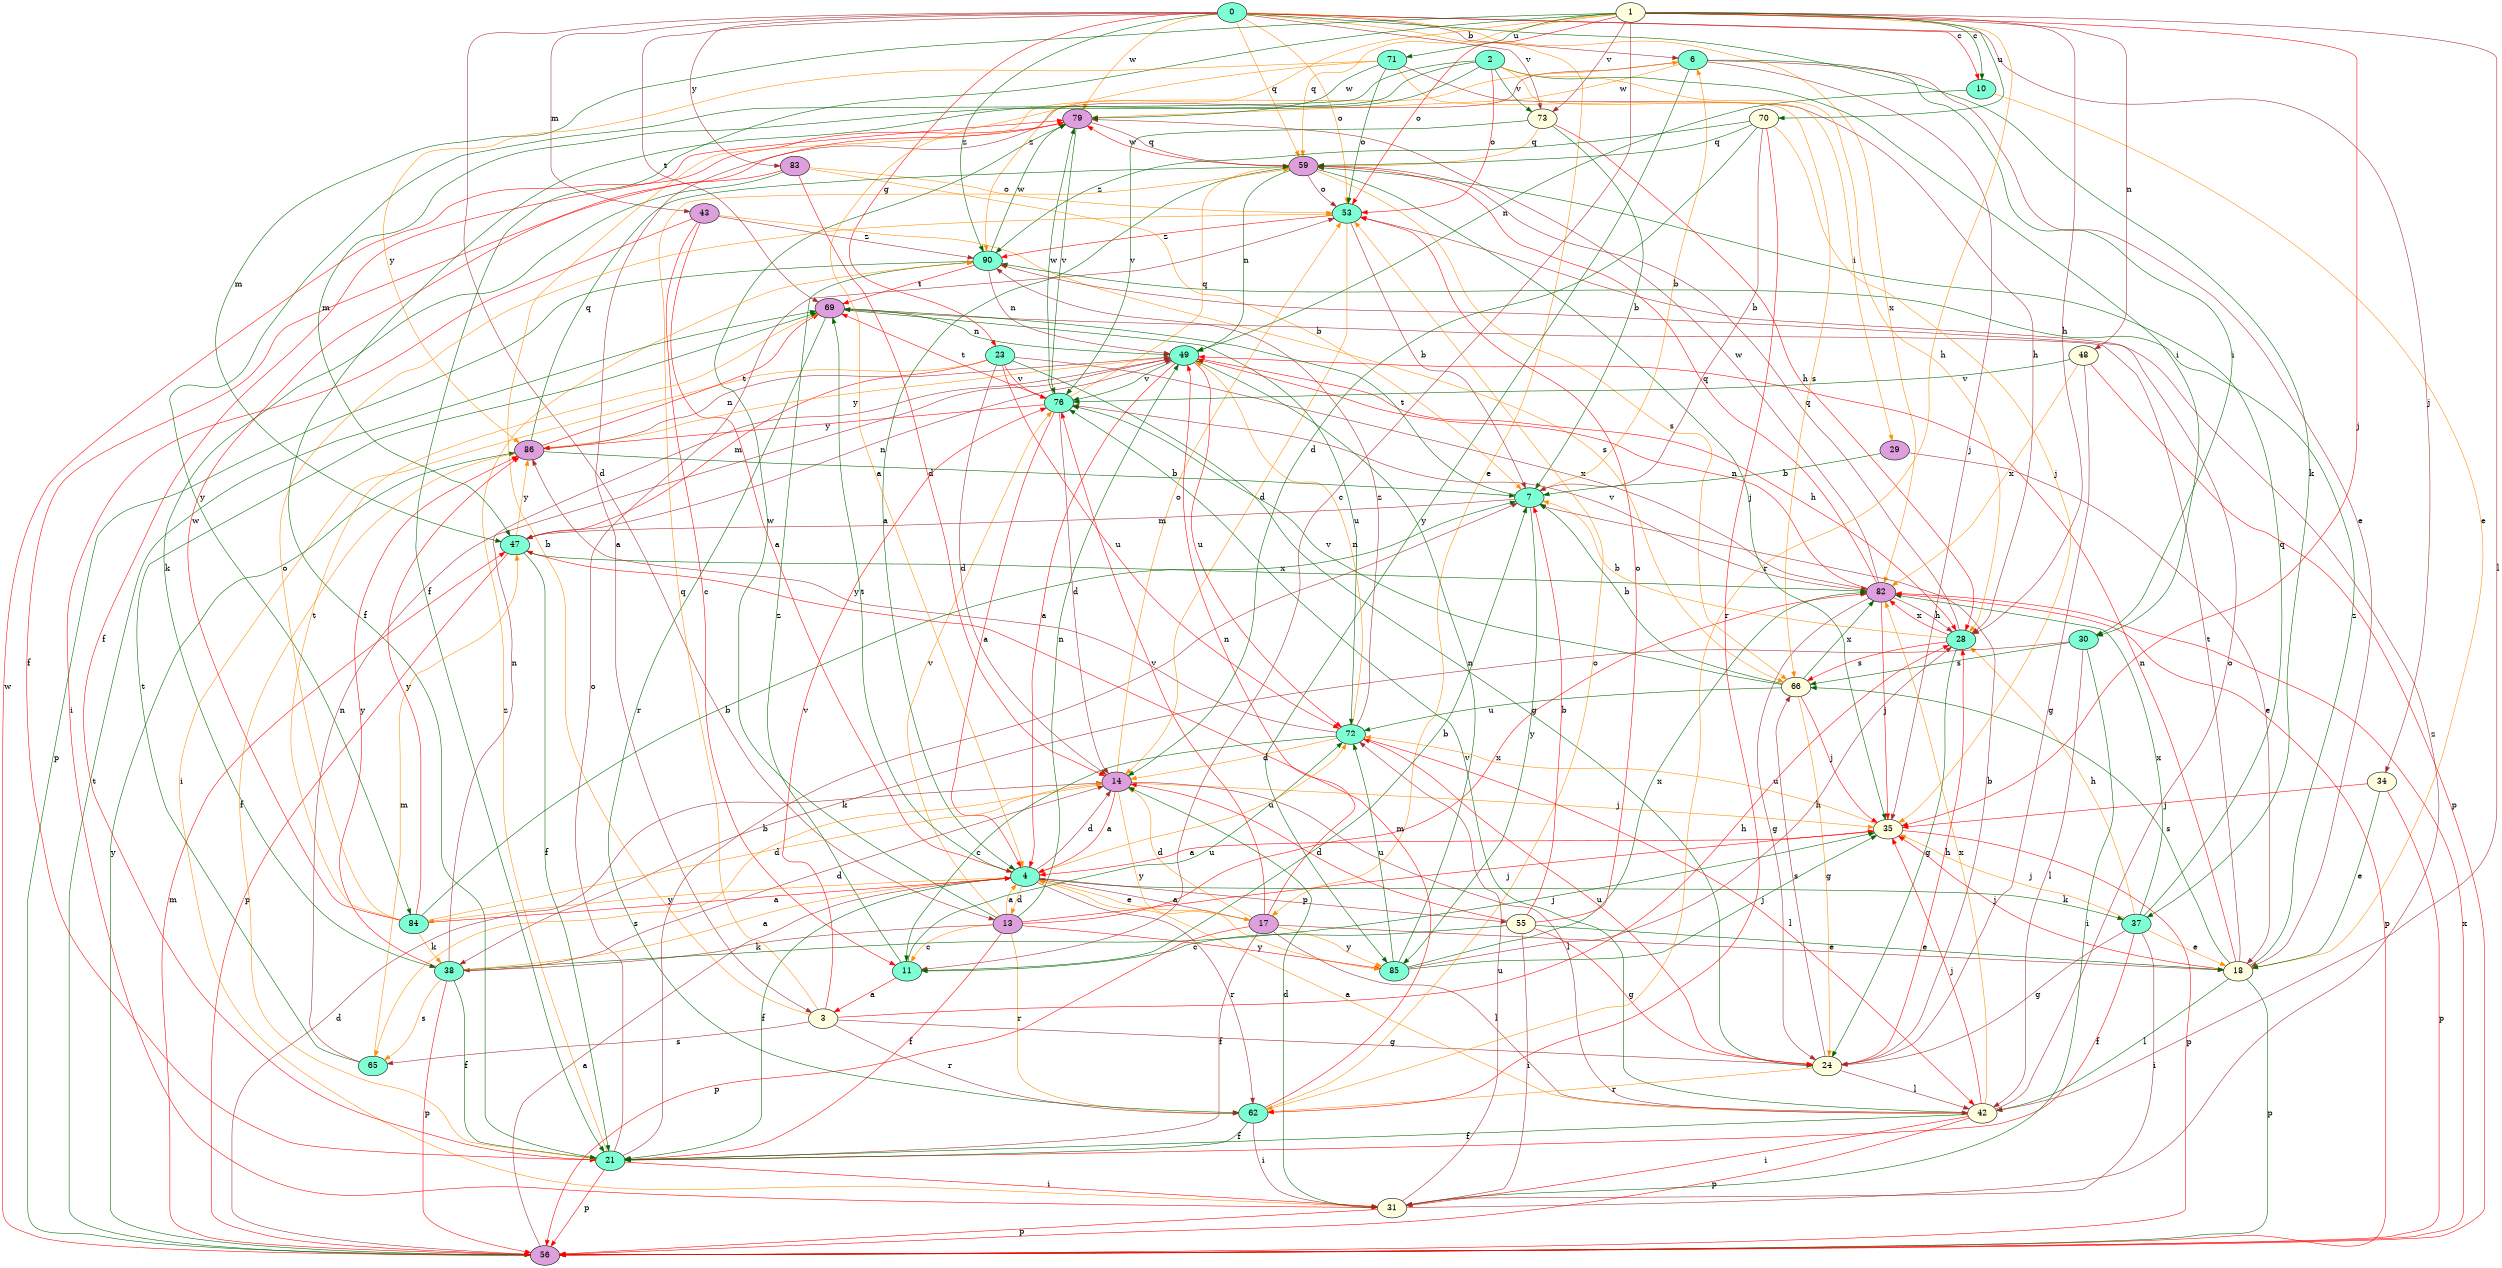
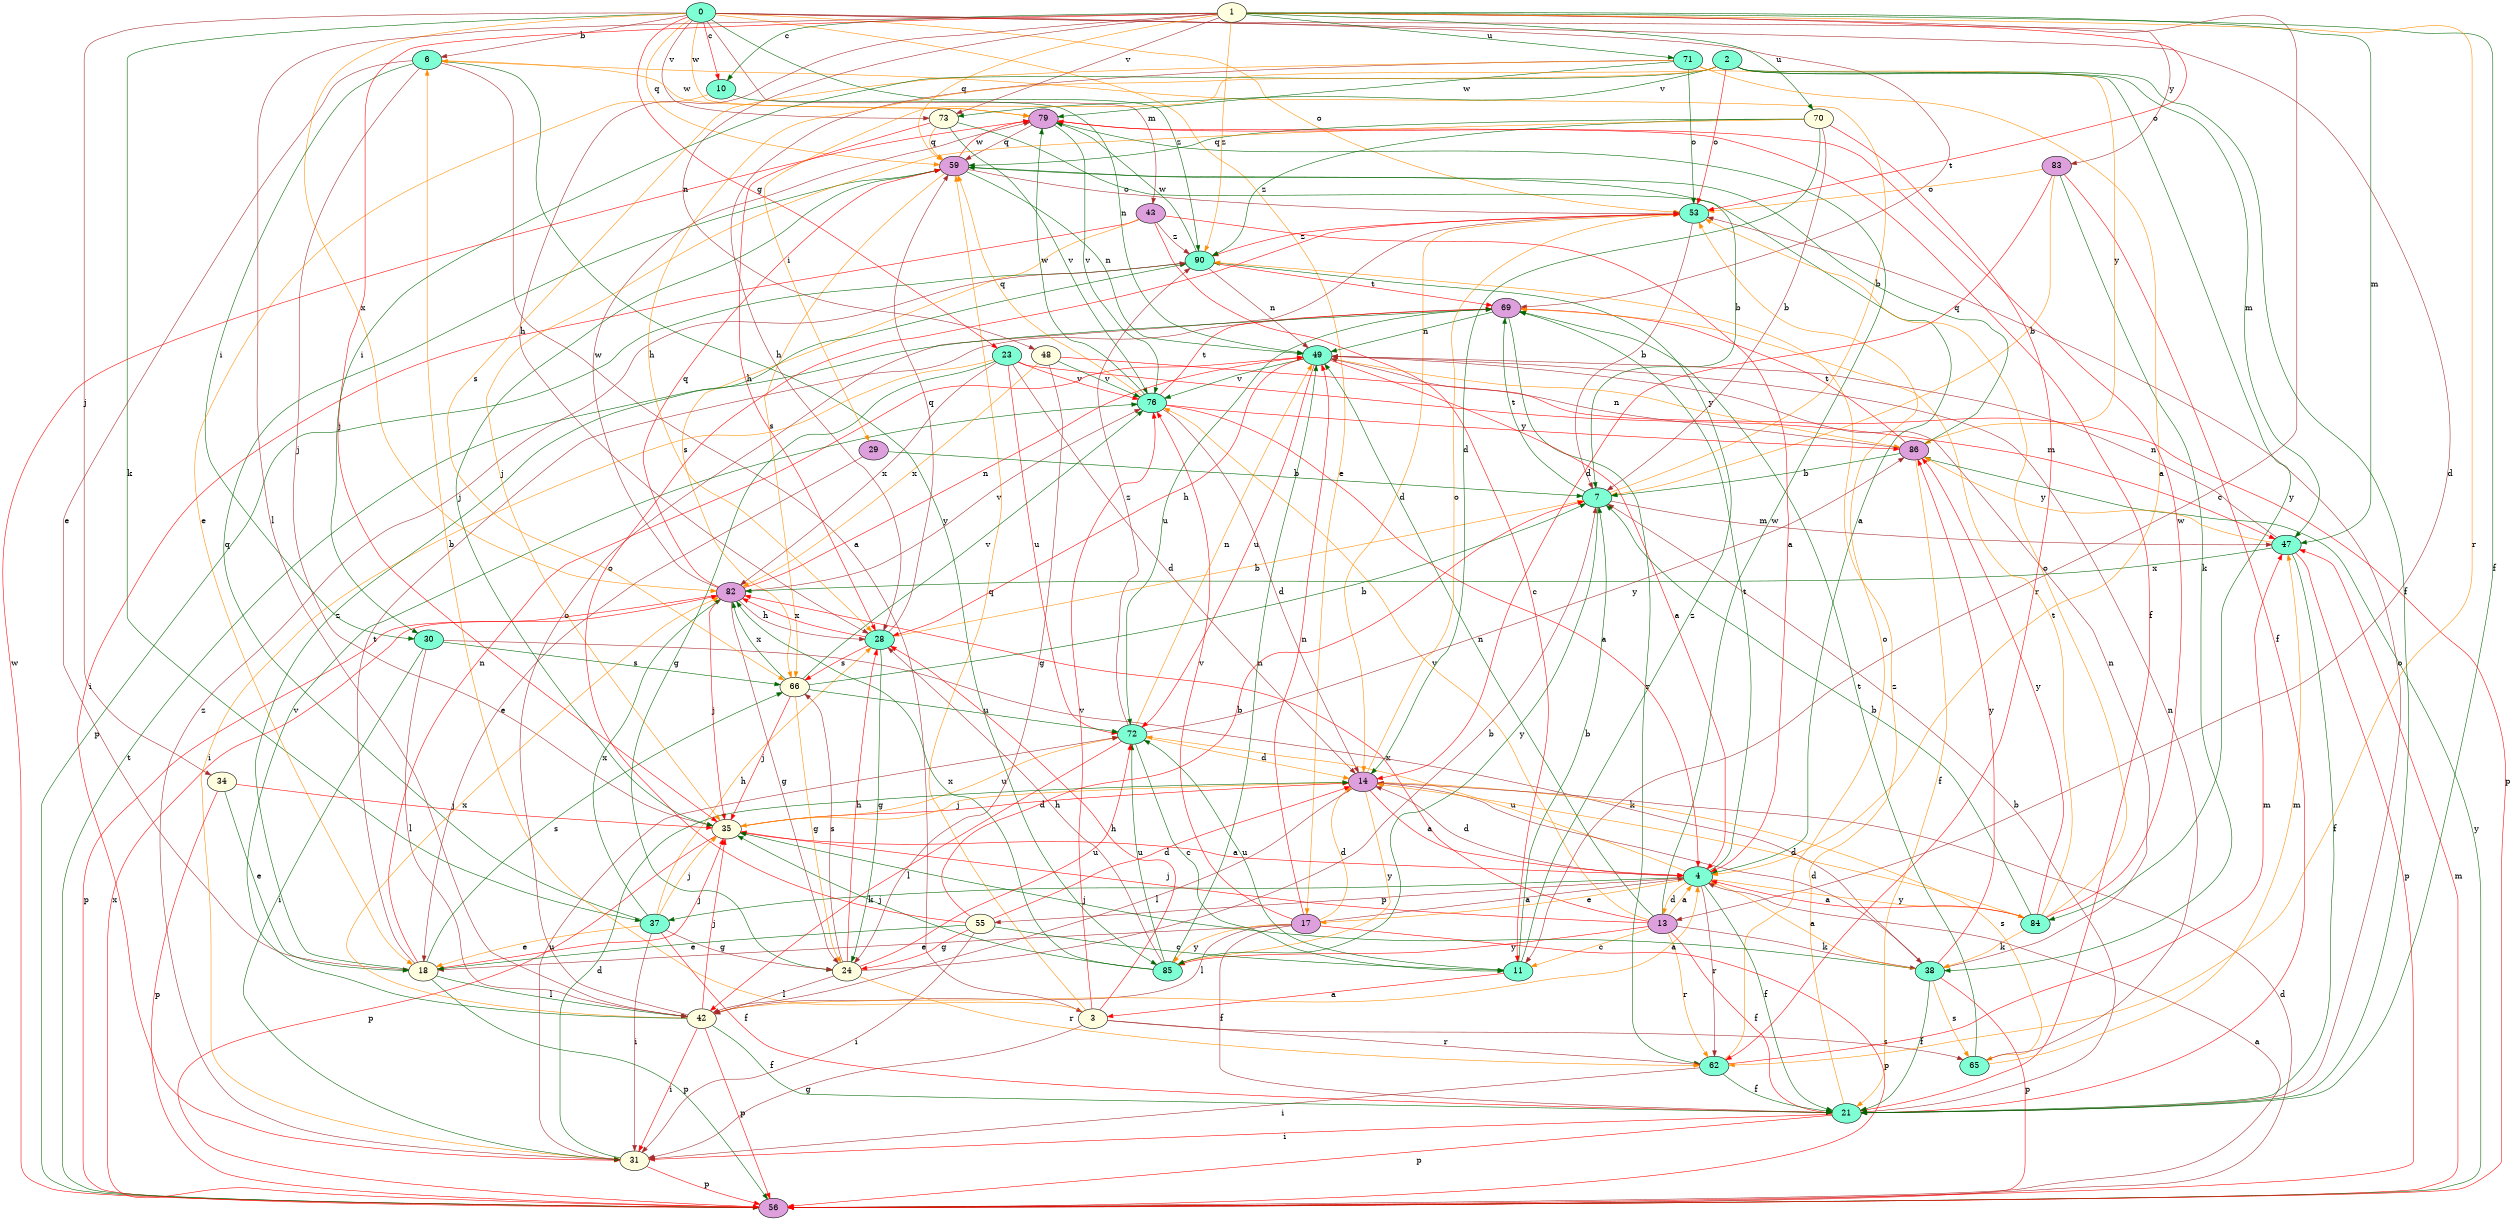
edge "35" -> "14": added, label "d"
edge "3" -> "24": now "3" -> "31"
